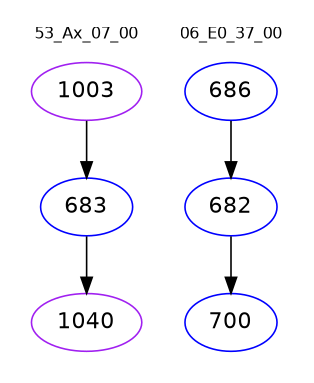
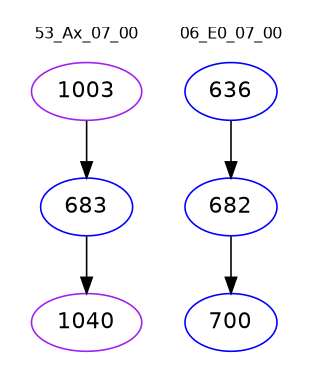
cluster "06_E0_37_00": label "06_E0_37_00" -> "06_E0_07_00"
node "686": label "686" -> "636"
